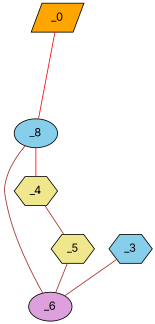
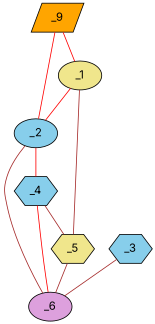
node "_0": label "_0" -> "_9"
node "_1": added
node "_8": label "_8" -> "_2"
node "_4": fillcolor khaki -> skyblue
edge "_4" -- "_6": added
